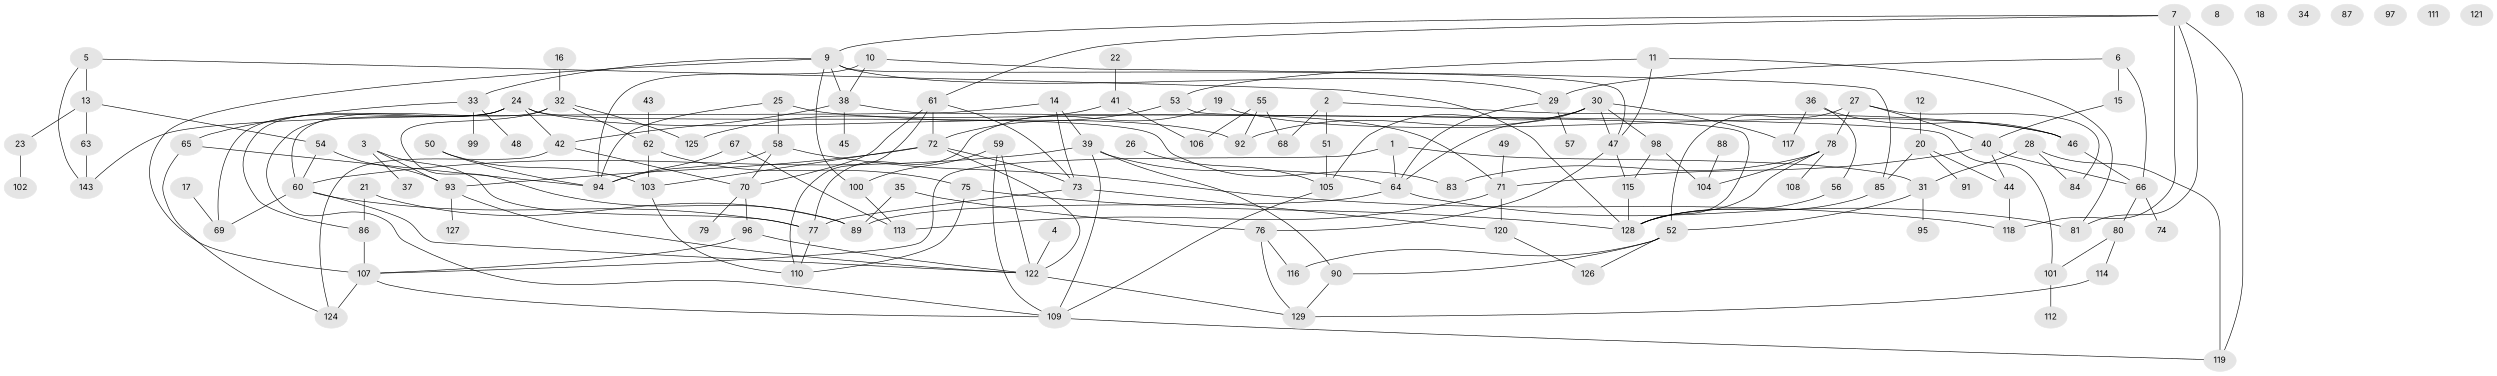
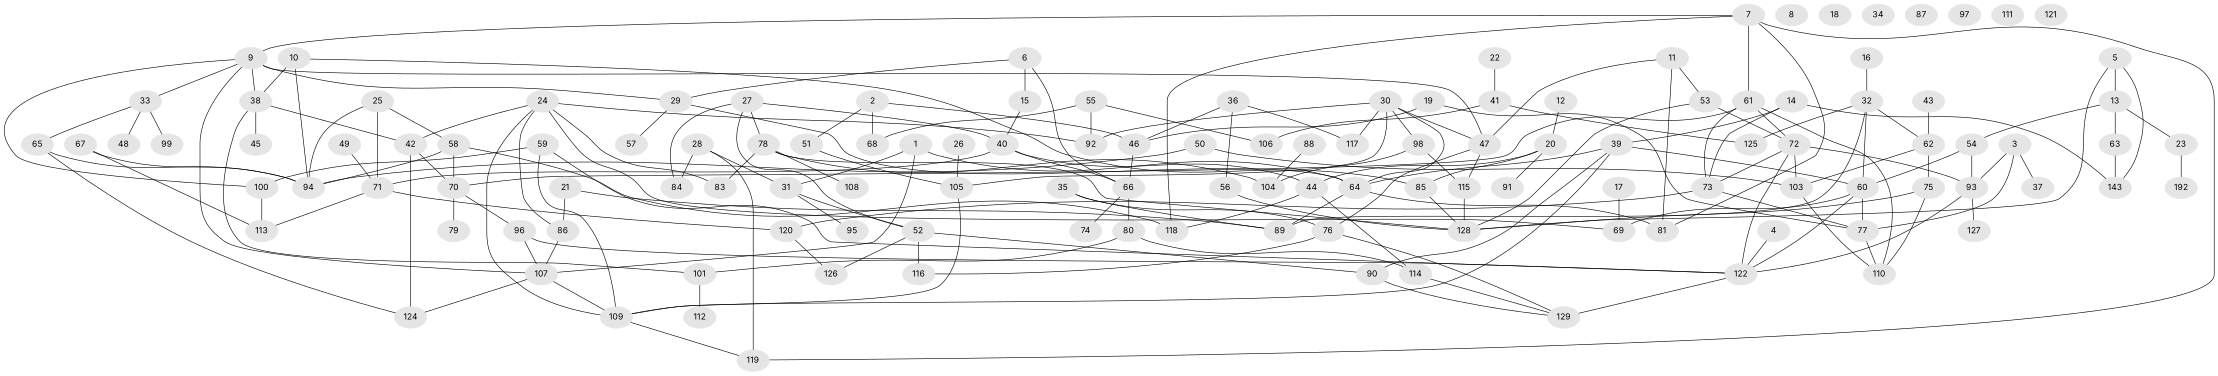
node "102": label "102" -> "192"
edge "44" -- "114": added
